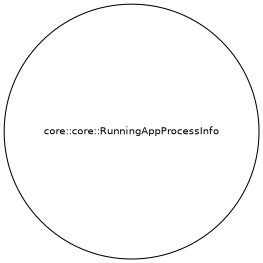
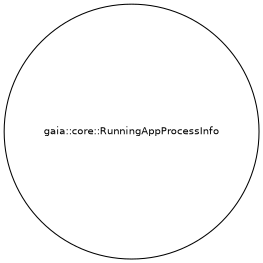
node "core::core::RunningAppProcessInfo": label "core::core::RunningAppProcessInfo" -> "gaia::core::RunningAppProcessInfo"
